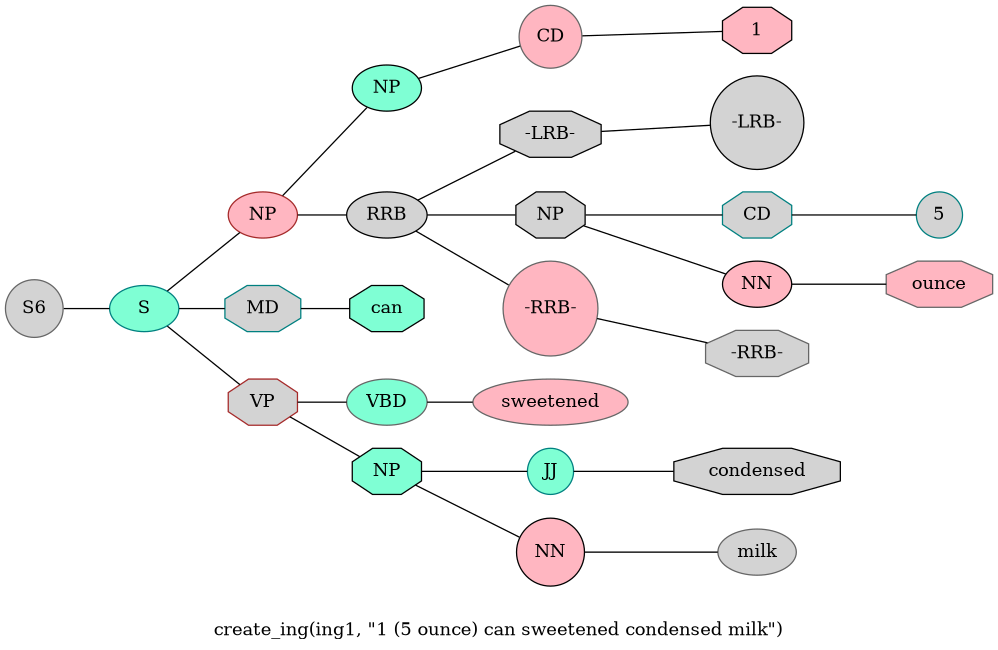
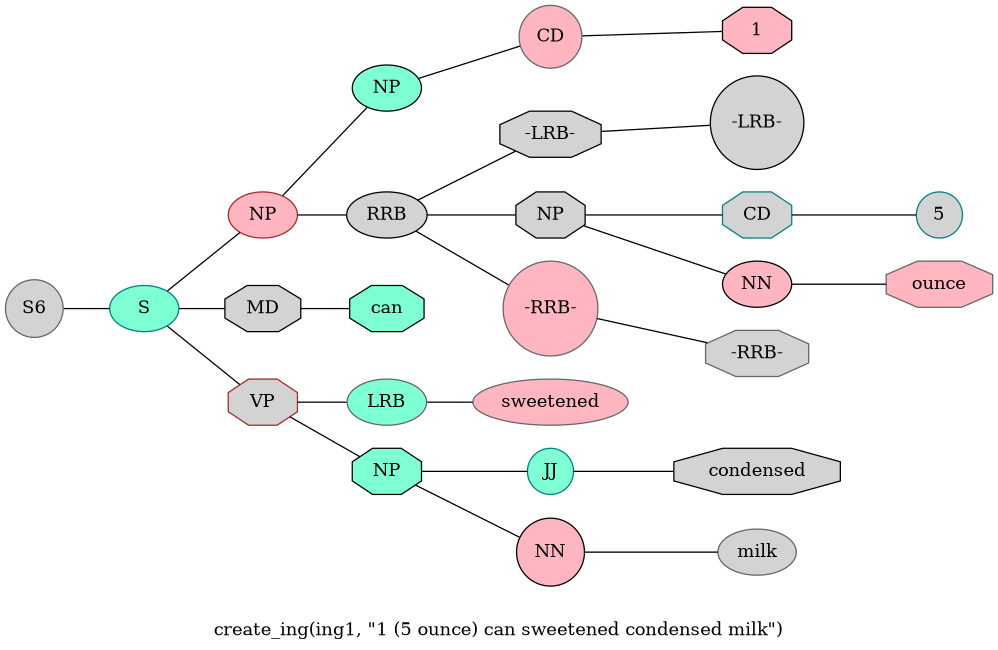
node "MD": color teal -> black
node "VBD": label "VBD" -> "LRB"
